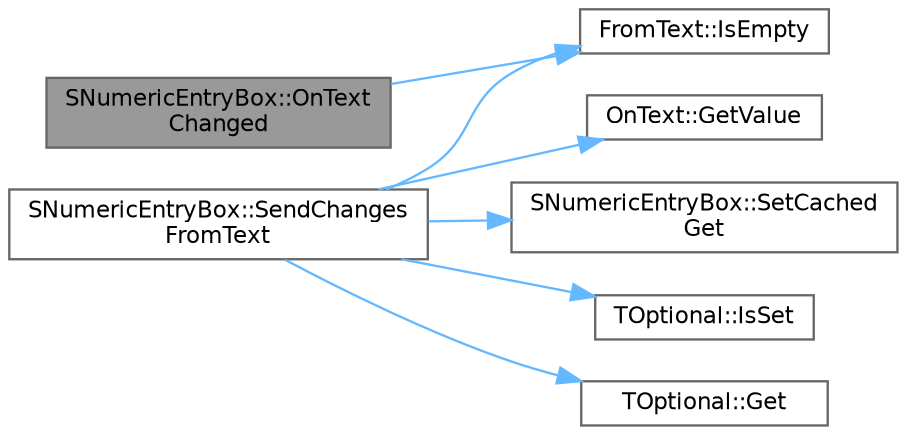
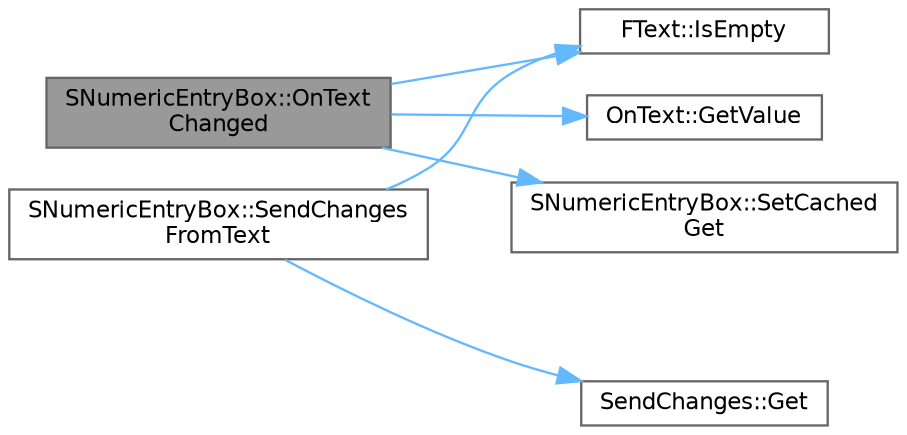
node "FromText::IsEmpty": label "FromText::IsEmpty" -> "FText::IsEmpty"
edge "SNumericEntryBox::SendChanges FromText" -> "OnText::GetValue": now "SNumericEntryBox::OnText Changed" -> "OnText::GetValue"
edge "SNumericEntryBox::SendChanges FromText" -> "SNumericEntryBox::SetCached Get": now "SNumericEntryBox::OnText Changed" -> "SNumericEntryBox::SetCached Get"
node "TOptional::IsSet": removed
node "TOptional::Get": label "TOptional::Get" -> "SendChanges::Get"
